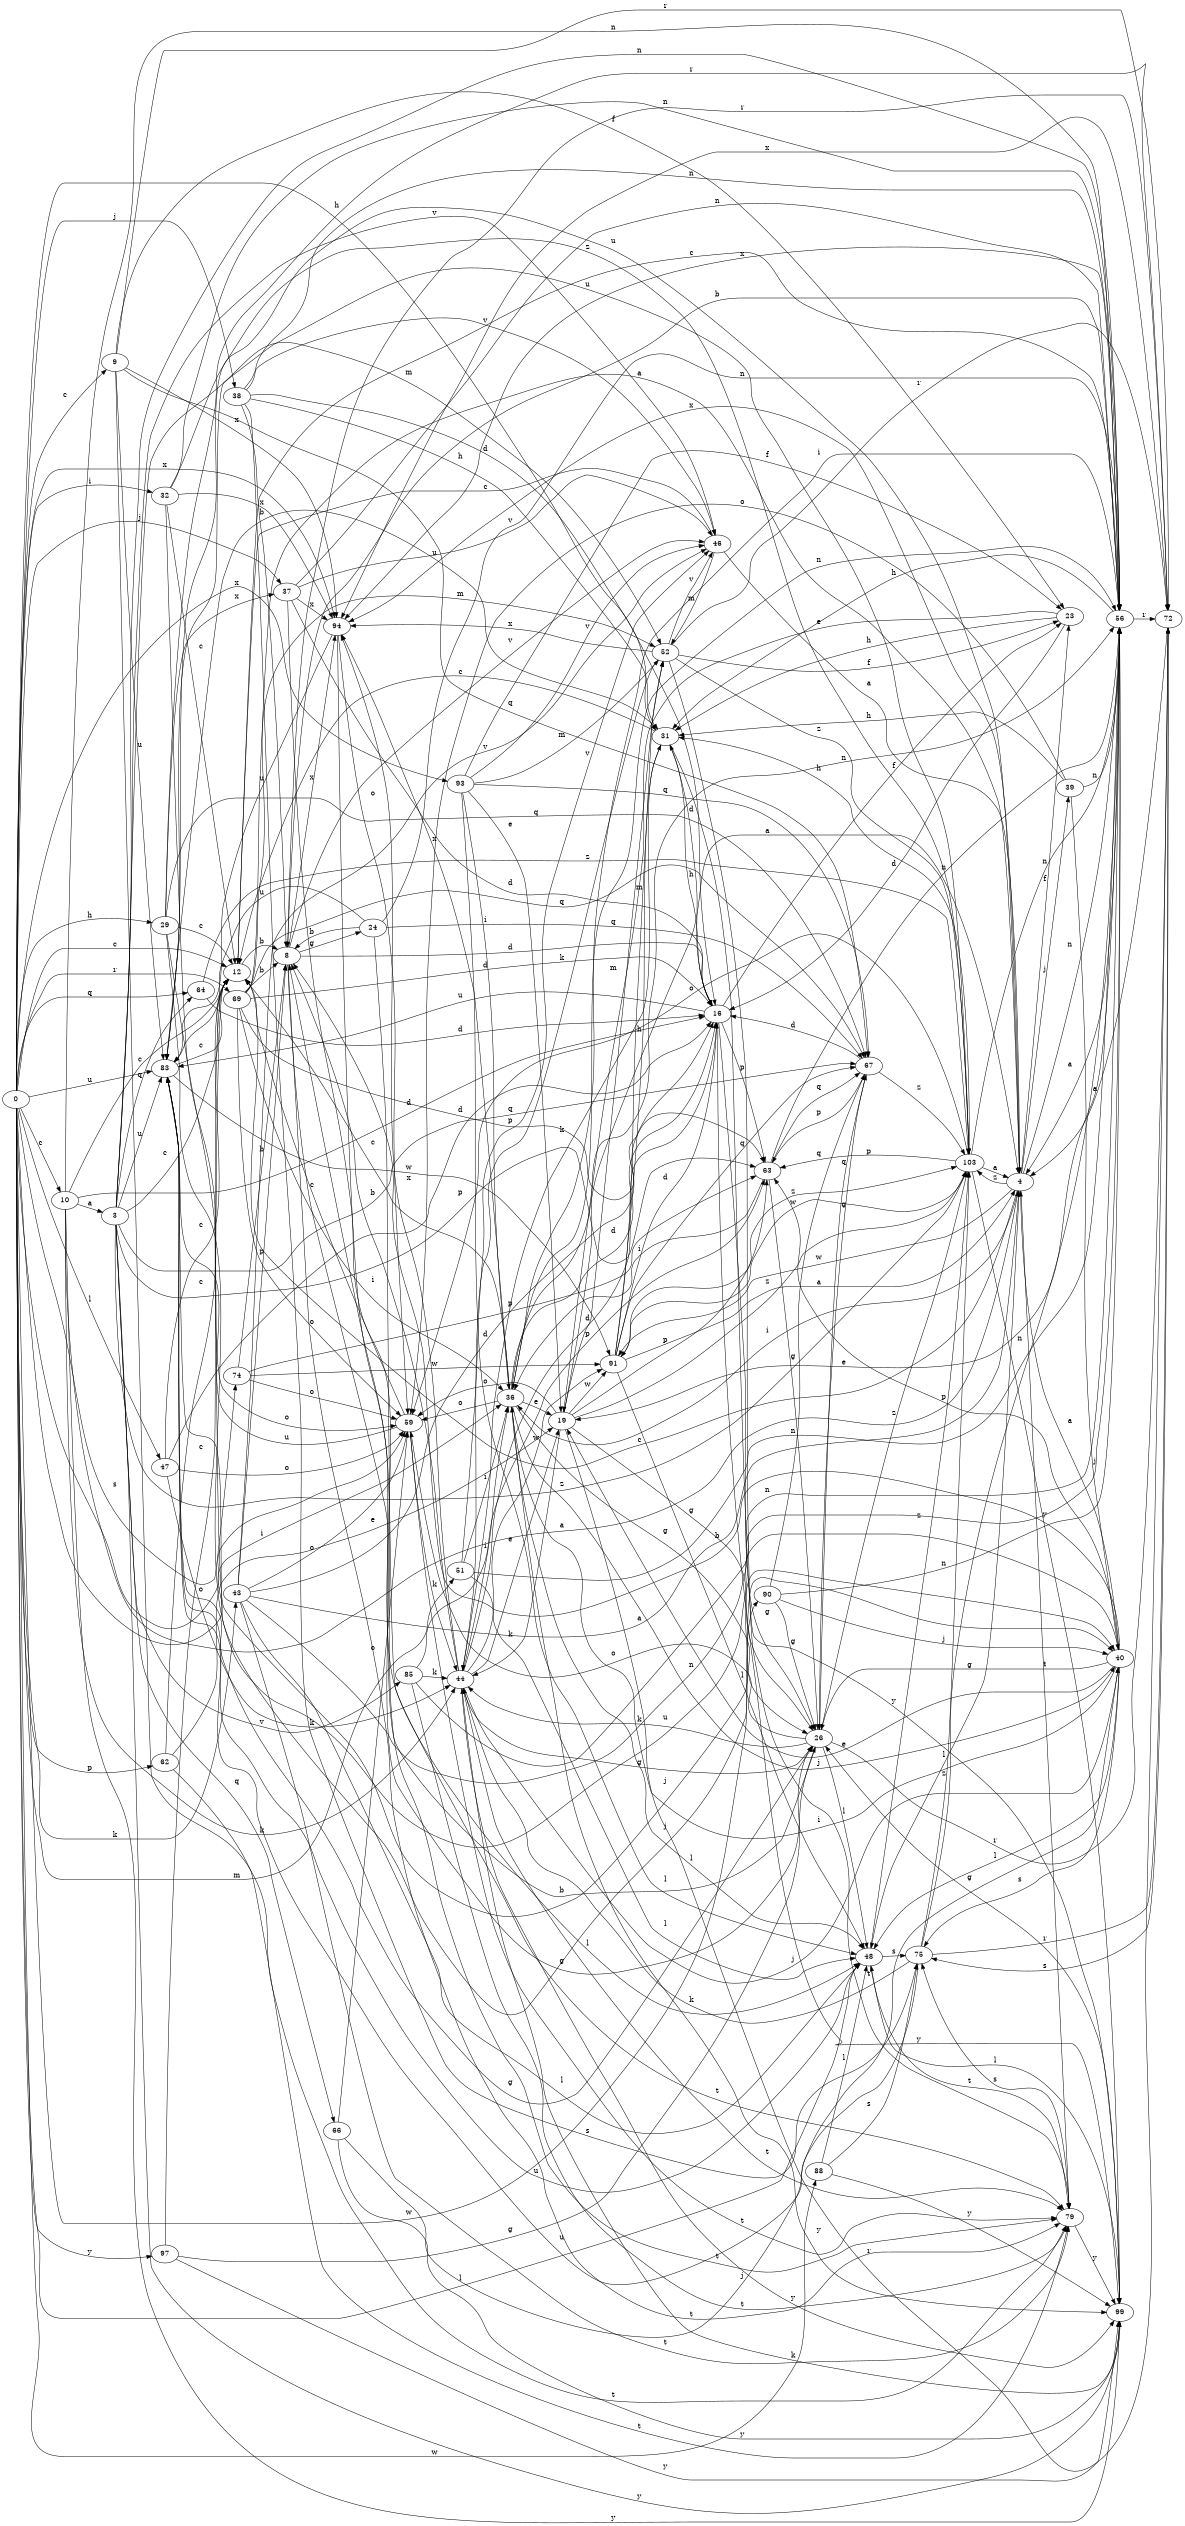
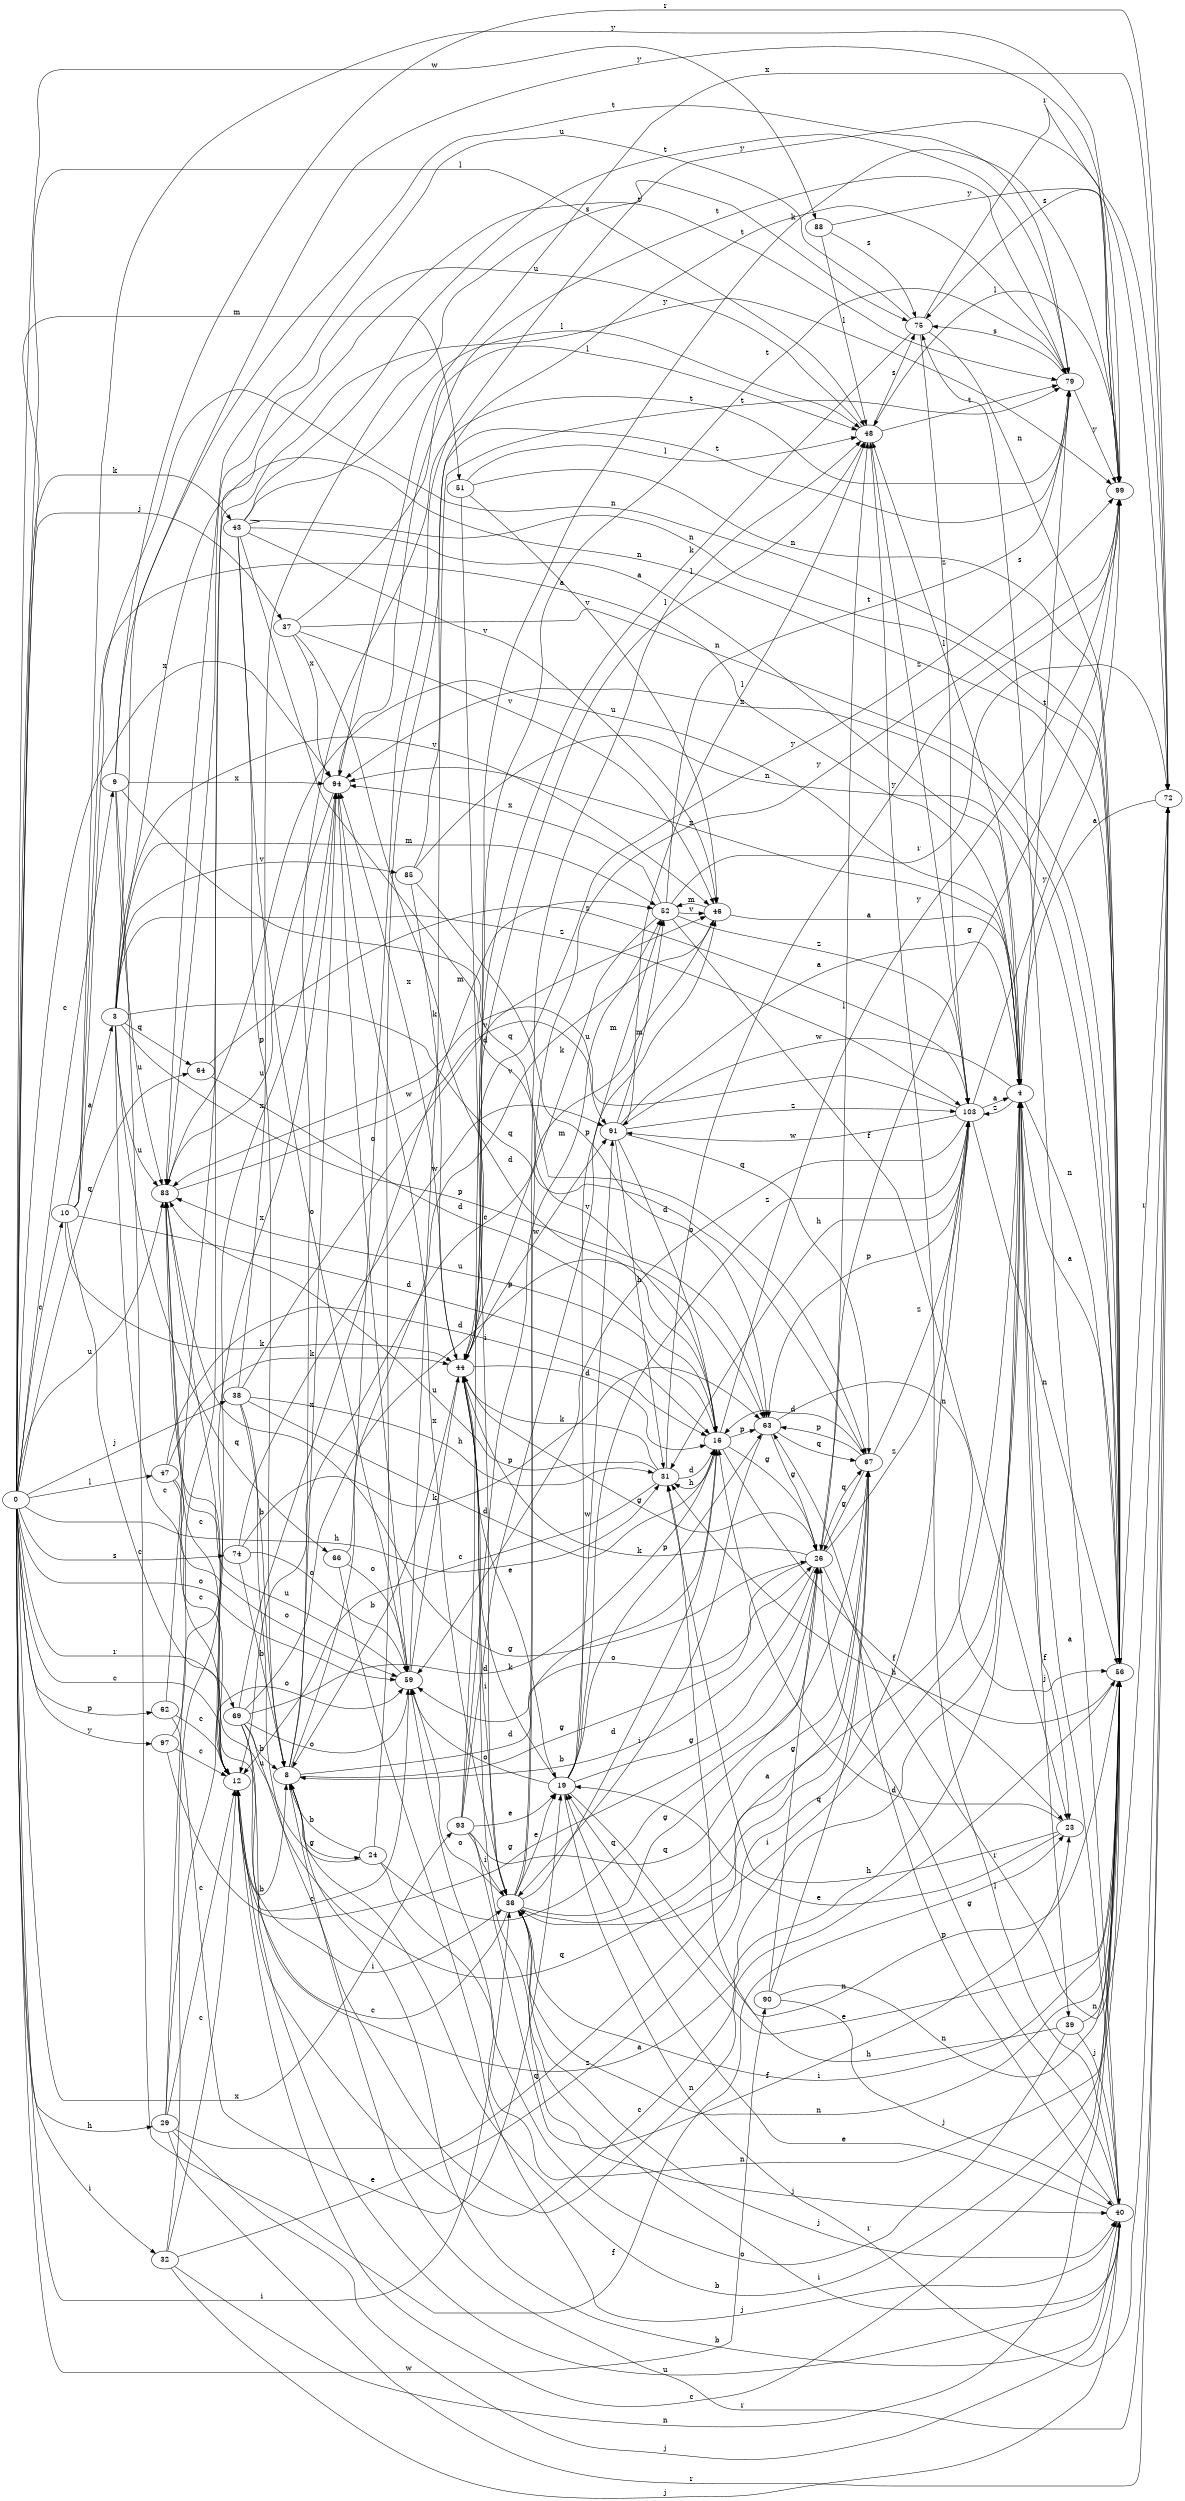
edge "29" -> "37": now "29" -> "94"
